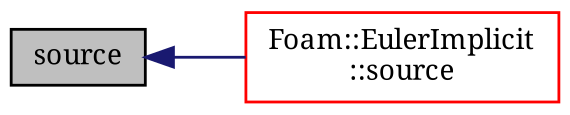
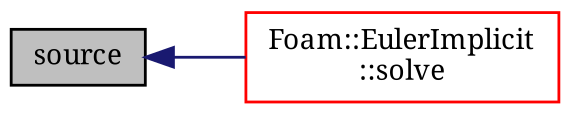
node "Foam::EulerImplicit ::source": label "Foam::EulerImplicit ::source" -> "Foam::EulerImplicit ::solve"
